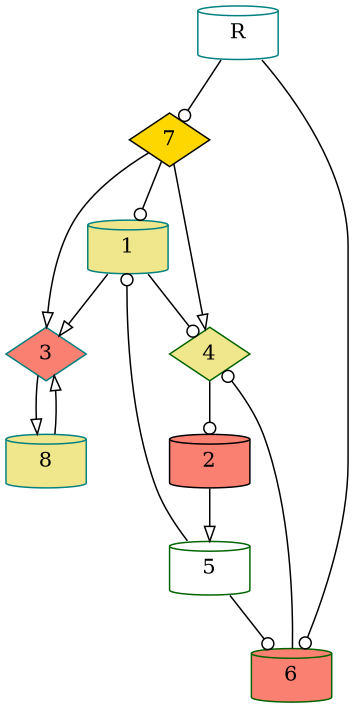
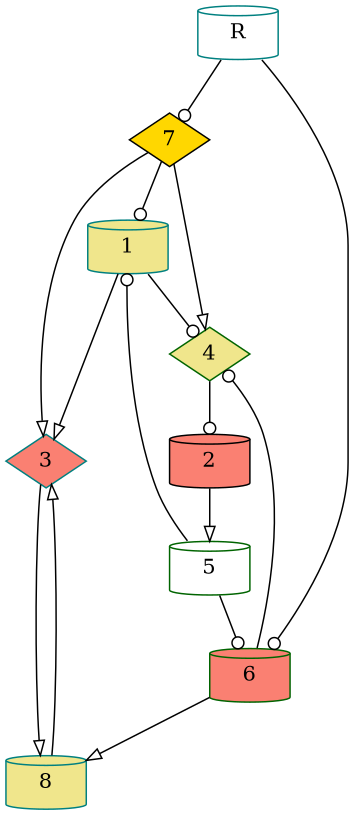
edge "6" -> "8": added
